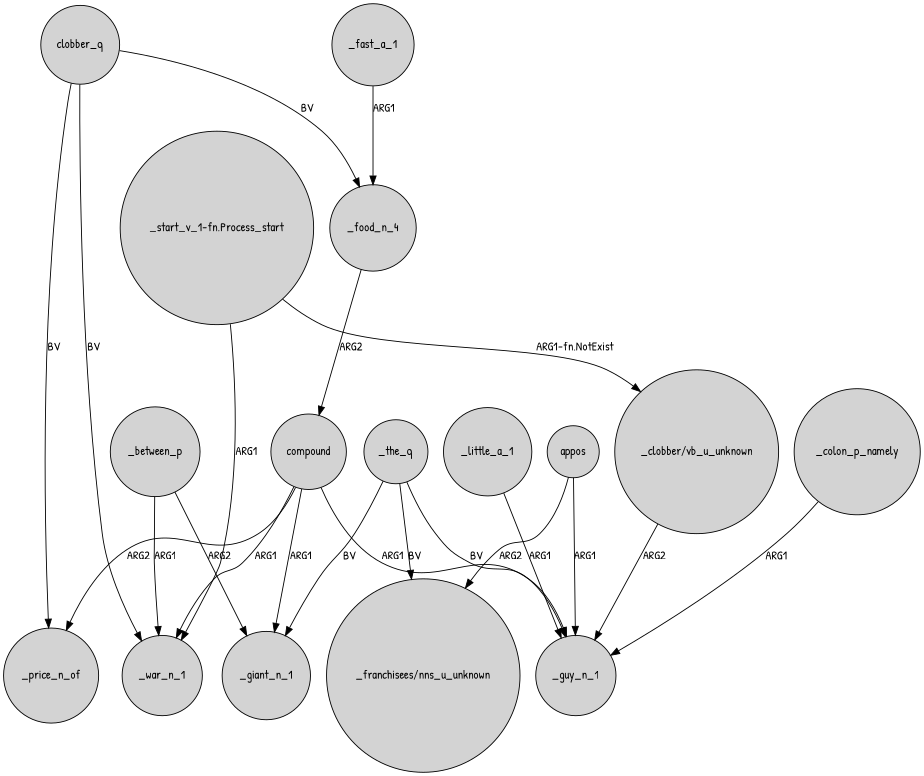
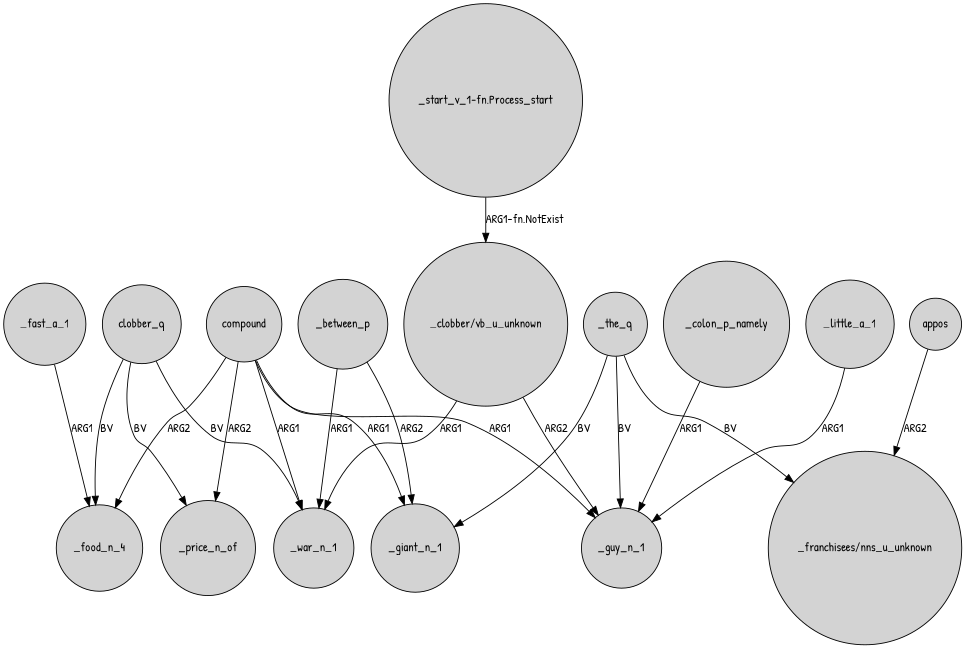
edge "_food_n_4" -> "compound": reversed
edge "_start_v_1-fn.Process_start" -> "_war_n_1": now "_clobber/vb_u_unknown" -> "_war_n_1"
edge "appos" -> "_guy_n_1": removed, label "ARG1"
